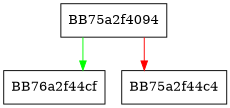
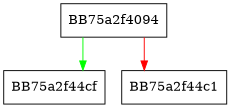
node "BB76a2f44cf": label "BB76a2f44cf" -> "BB75a2f44cf"
node "BB75a2f44c4": label "BB75a2f44c4" -> "BB75a2f44c1"
